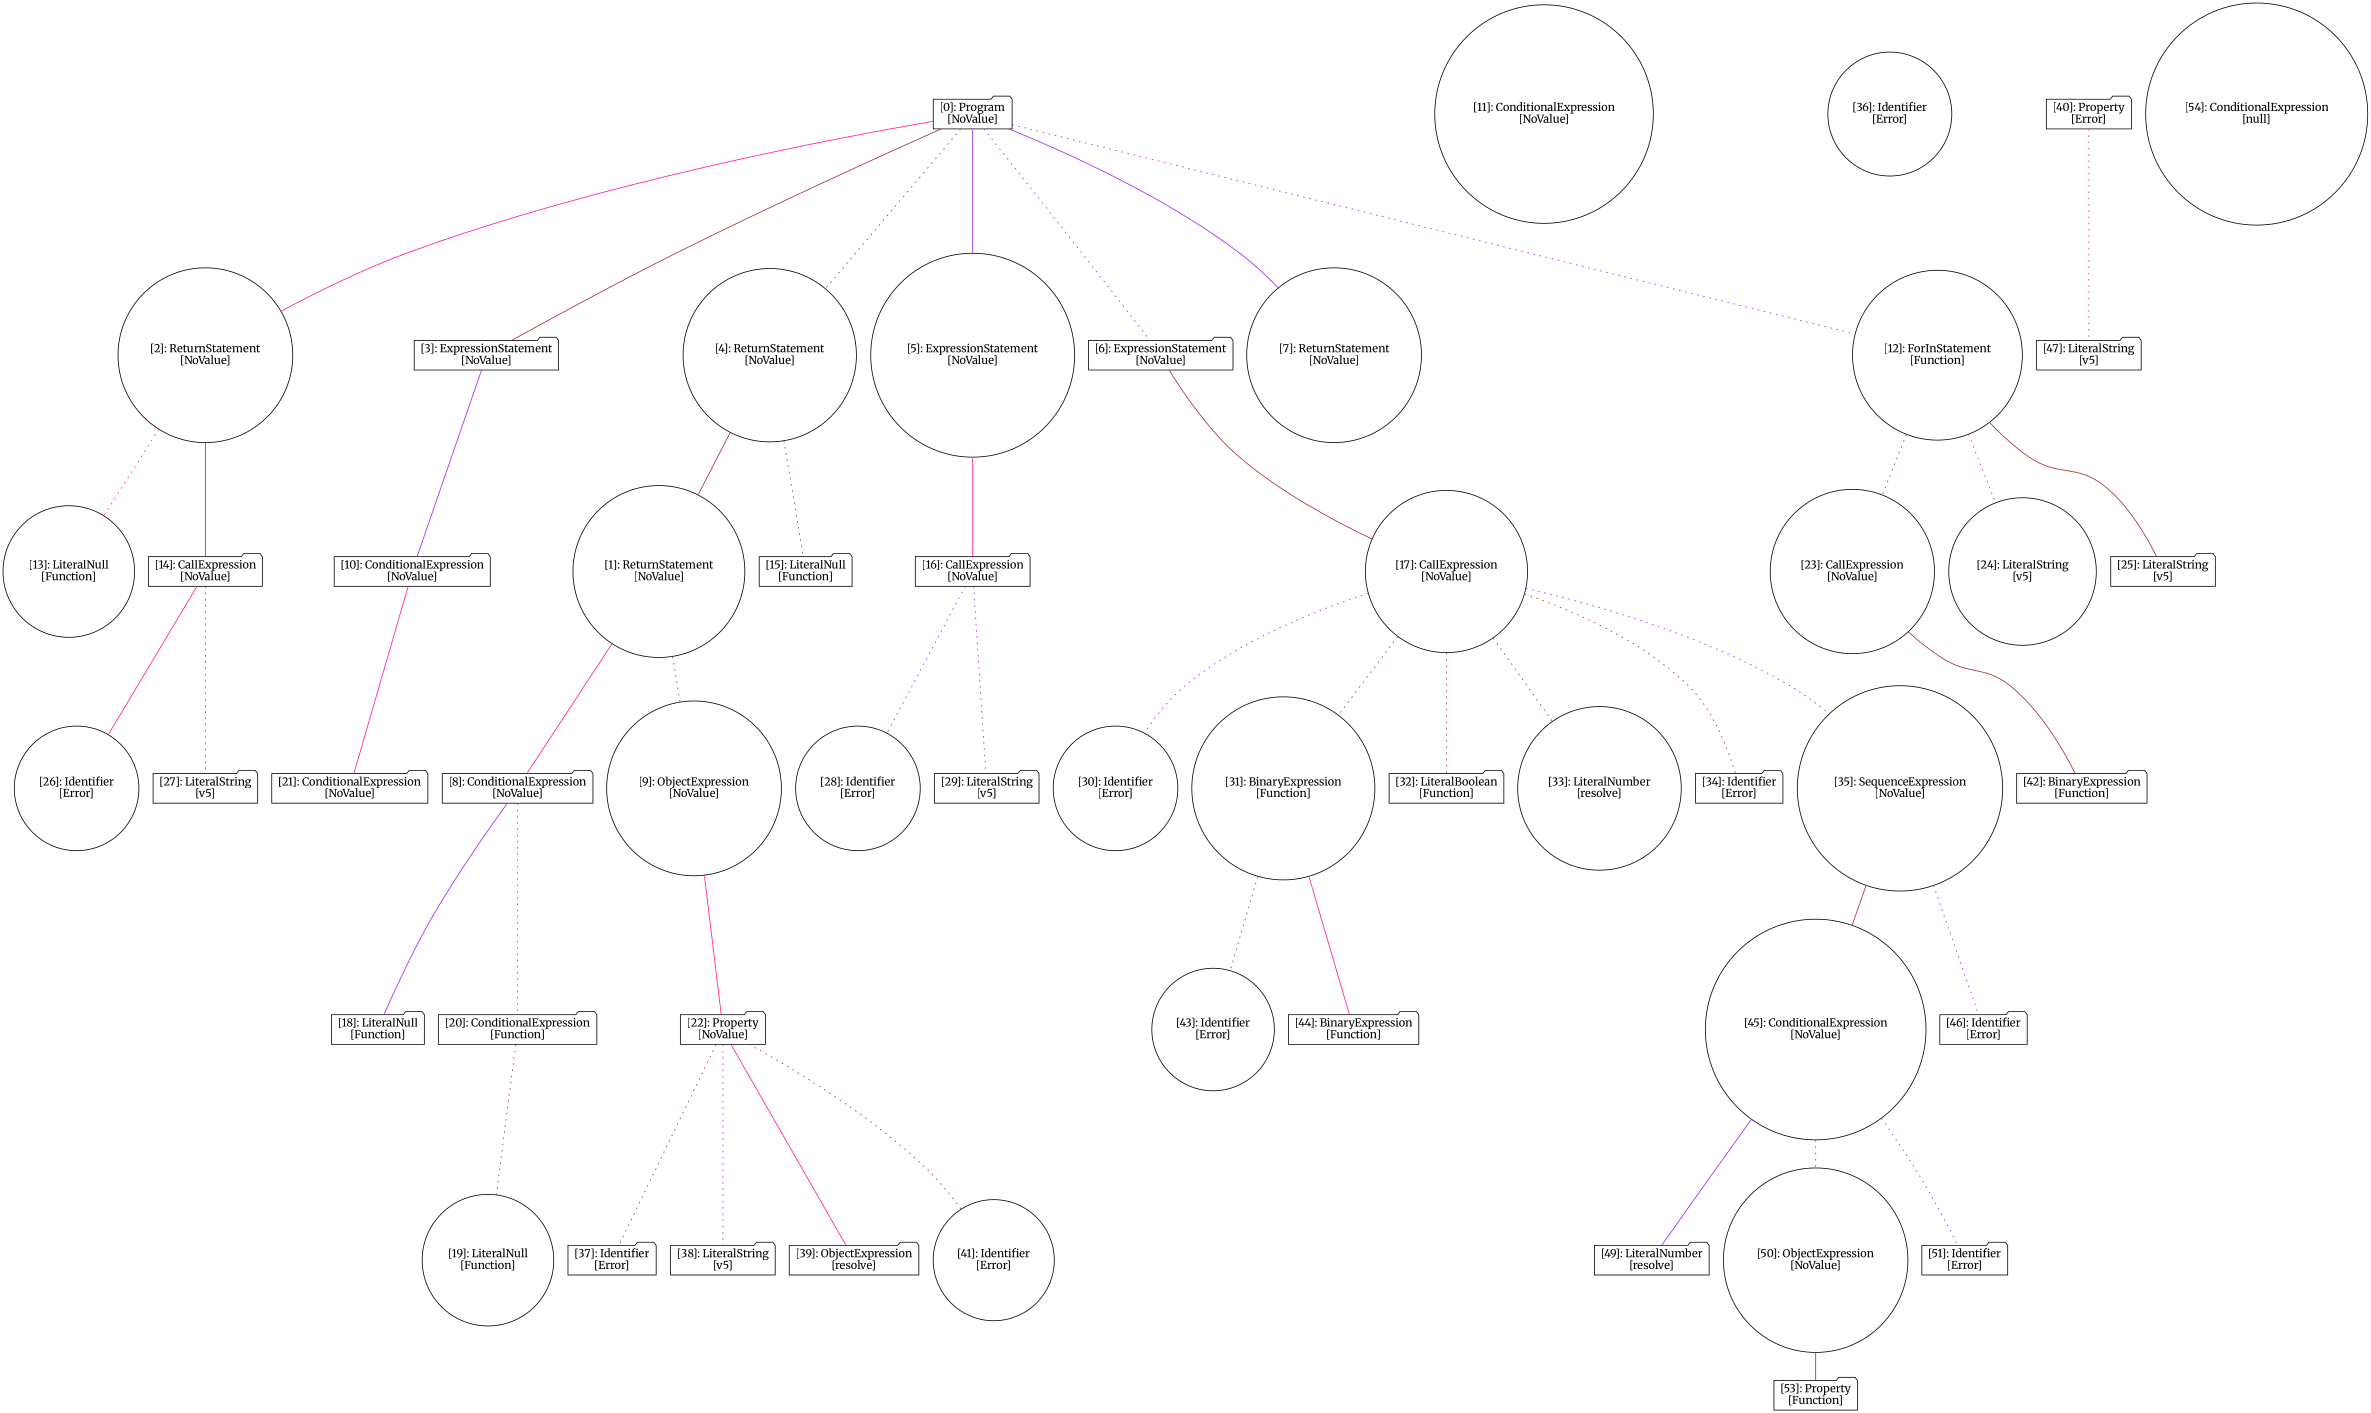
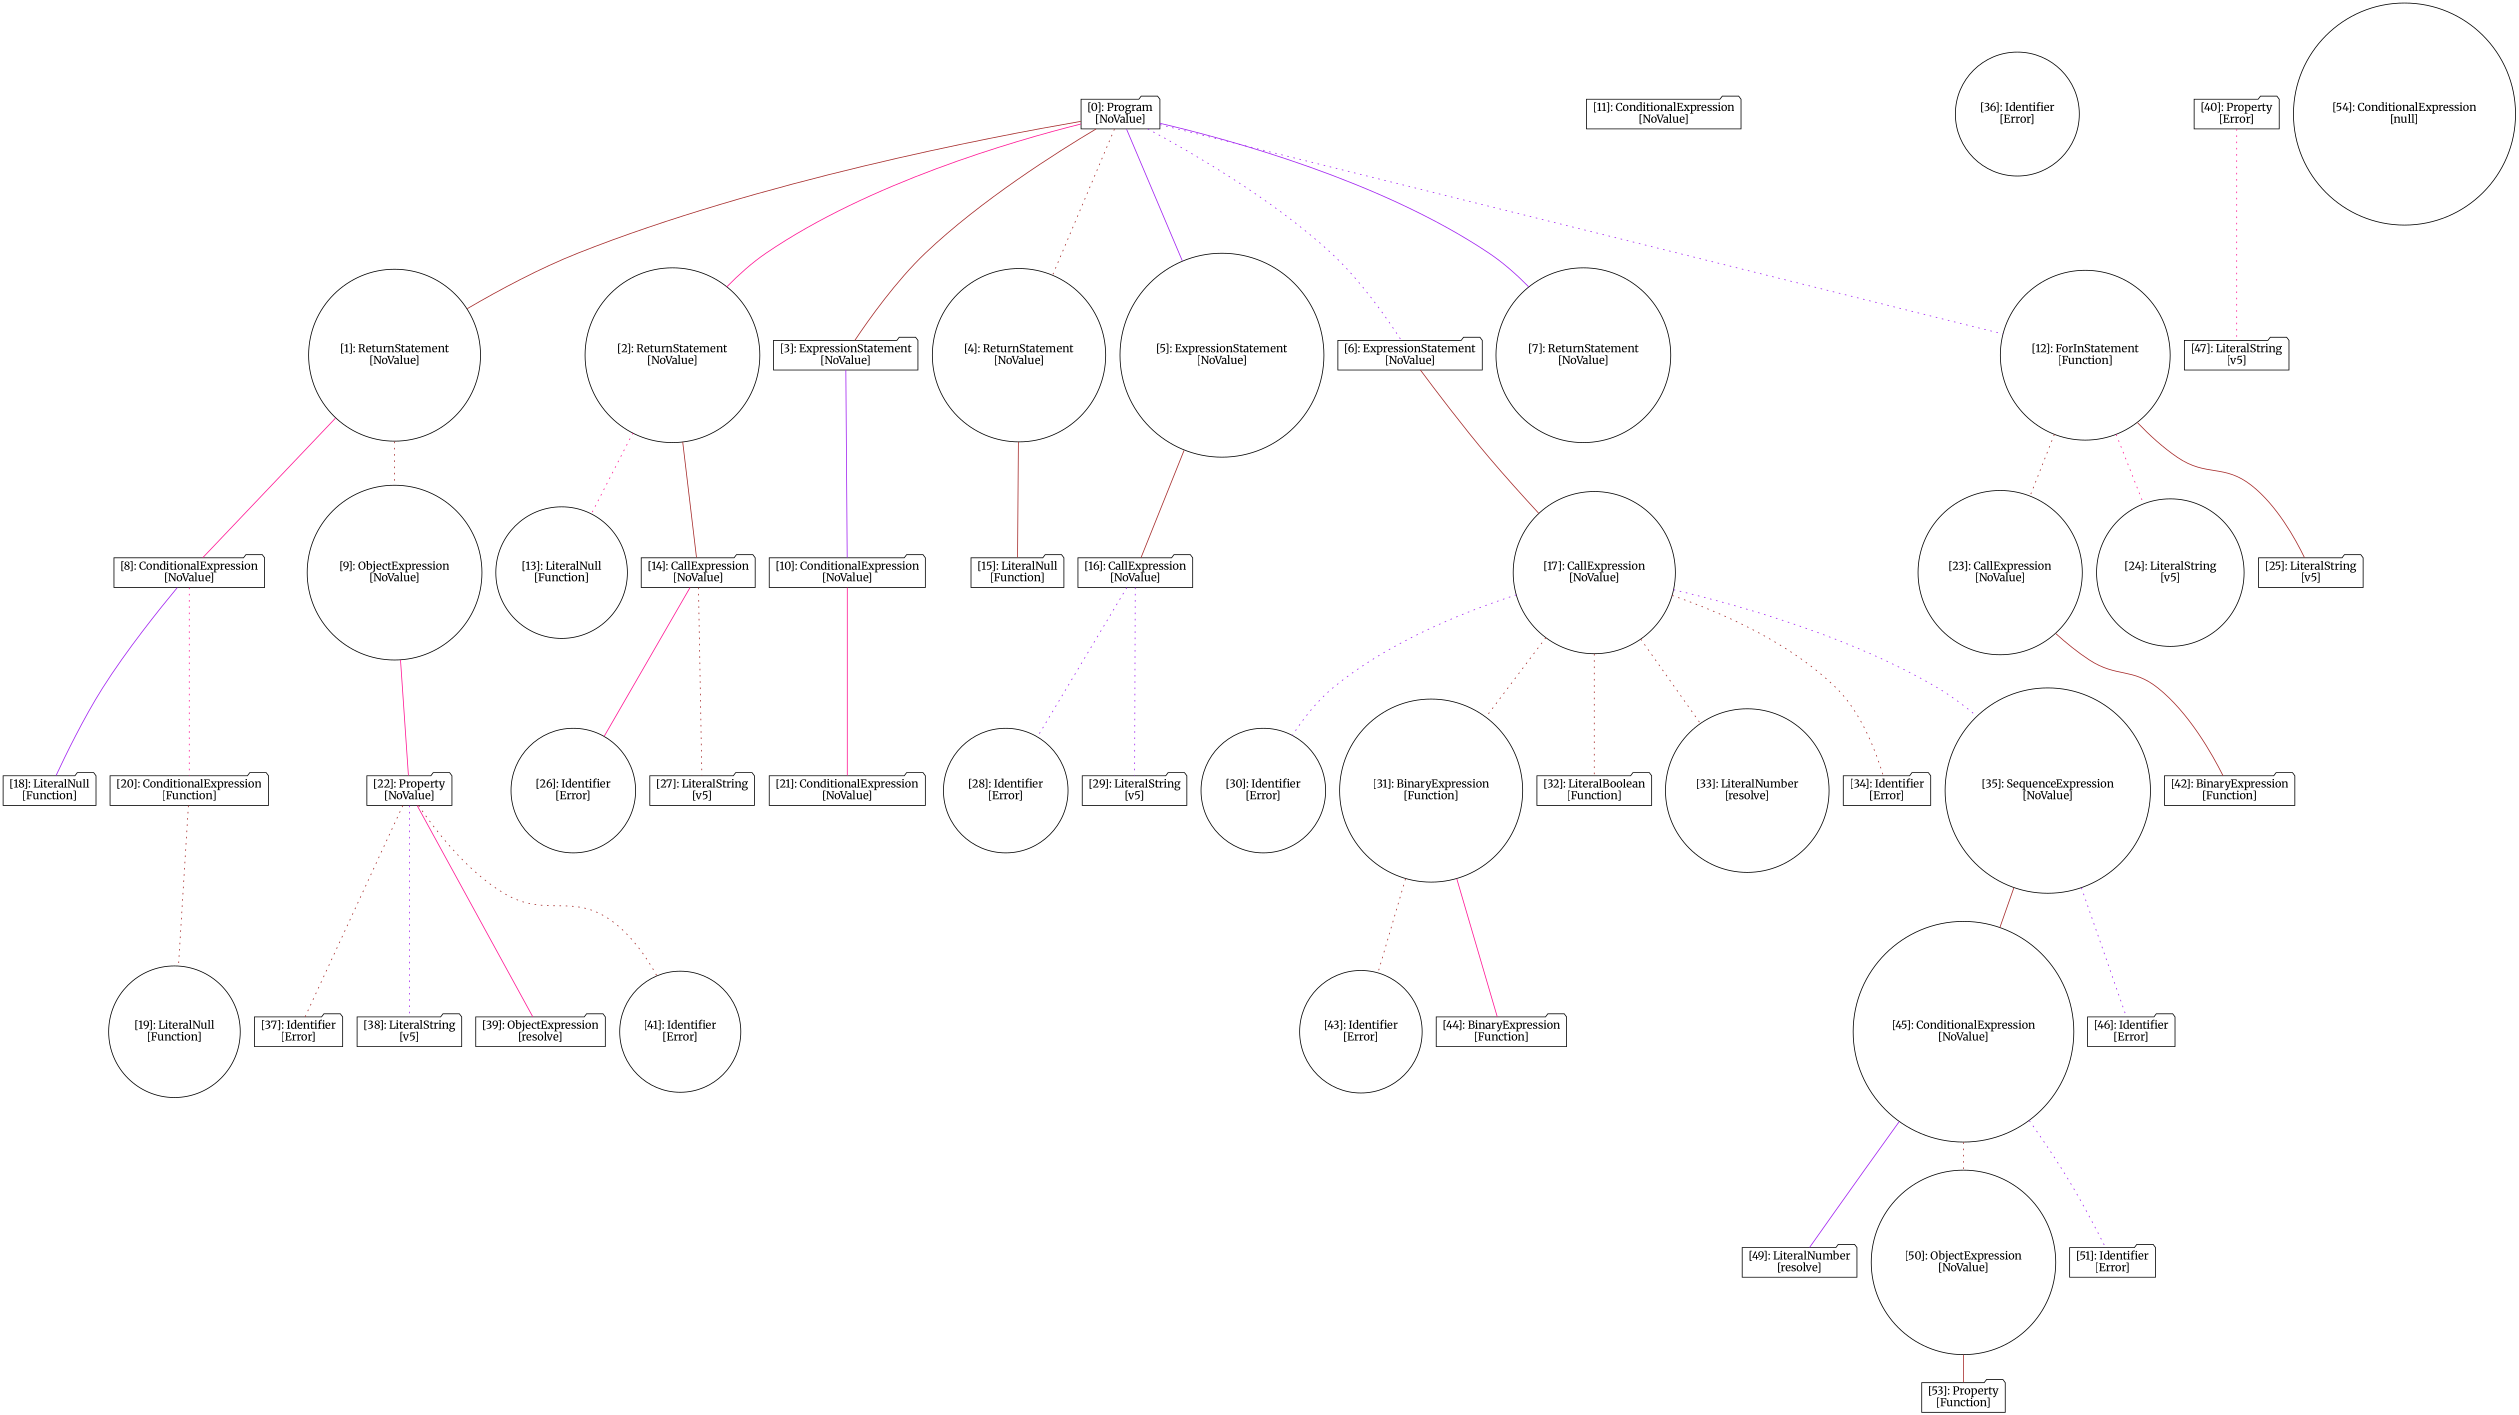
node "[11]: ConditionalExpression [NoValue]": shape circle -> folder
edge "[4]: ReturnStatement [NoValue]" -- "[1]: ReturnStatement [NoValue]": now "[0]: Program [NoValue]" -- "[1]: ReturnStatement [NoValue]"
edge "[4]: ReturnStatement [NoValue]" -- "[15]: LiteralNull [Function]": style dotted -> solid
edge "[5]: ExpressionStatement [NoValue]" -- "[16]: CallExpression [NoValue]": color deeppink -> brown
